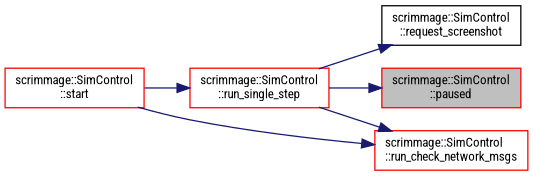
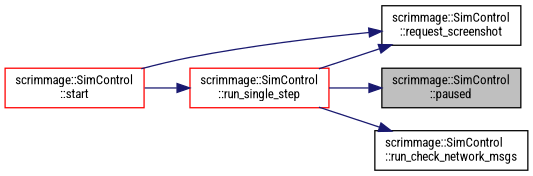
node "scrimmage::SimControl ::paused": color red -> black
edge "scrimmage::SimControl ::start" -> "scrimmage::SimControl ::run_check_network_msgs": now "scrimmage::SimControl ::start" -> "scrimmage::SimControl ::request_screenshot"
node "scrimmage::SimControl ::run_check_network_msgs": color red -> black
